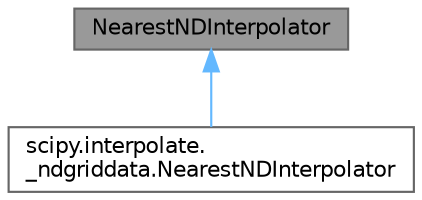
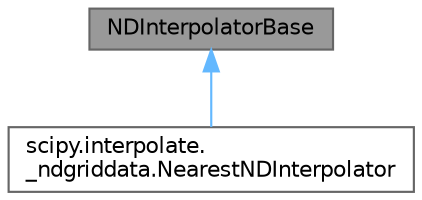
node "NearestNDInterpolator": label "NearestNDInterpolator" -> "NDInterpolatorBase"
